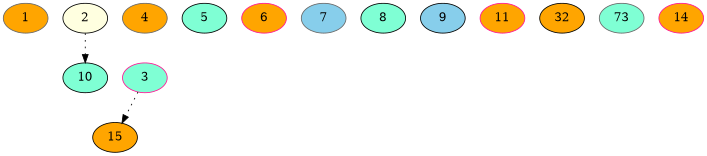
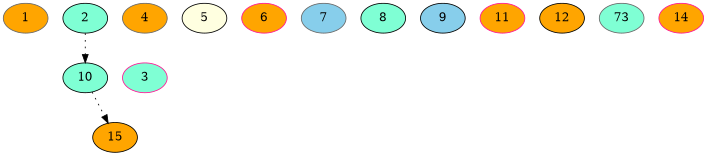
node "2": fillcolor lightyellow -> aquamarine
node "5": fillcolor aquamarine -> lightyellow
node "32": label "32" -> "12"
edge "3" -> "15": now "10" -> "15"
